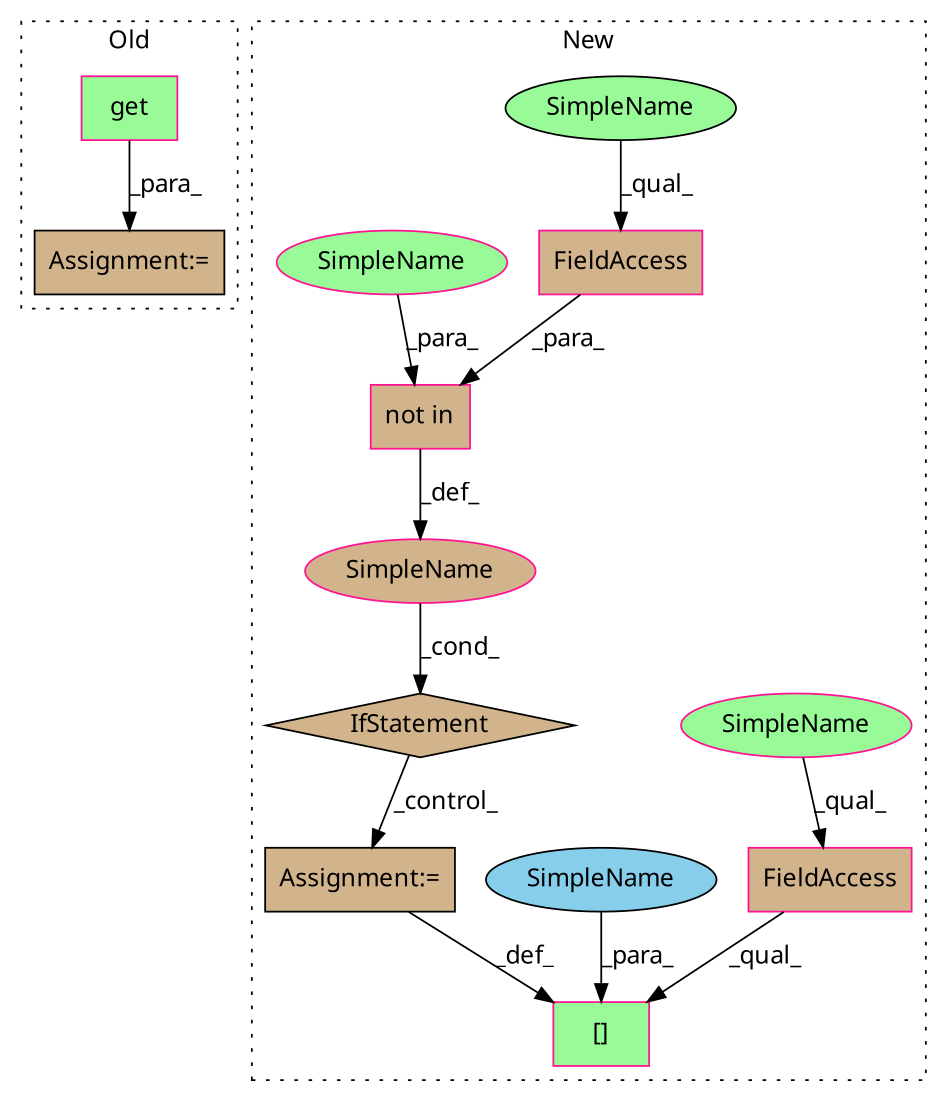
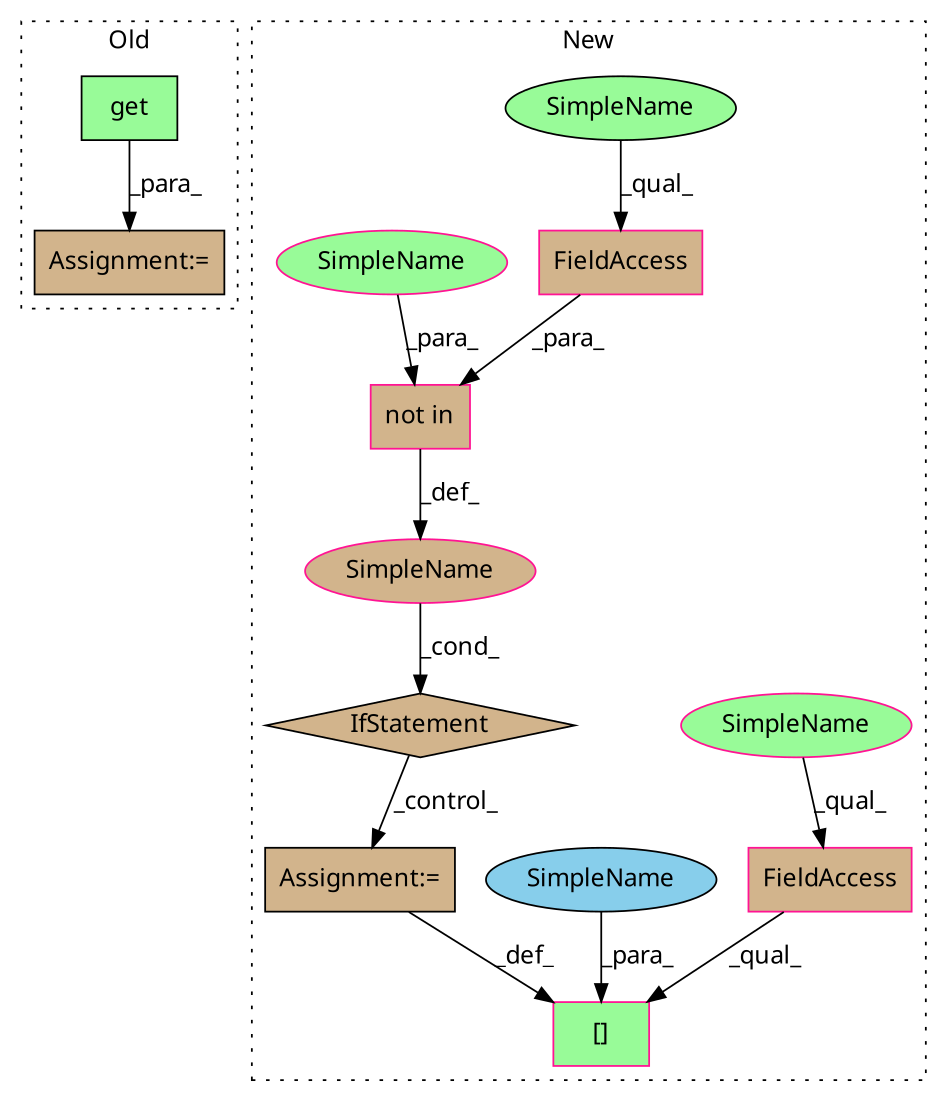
node "get": color deeppink -> black
